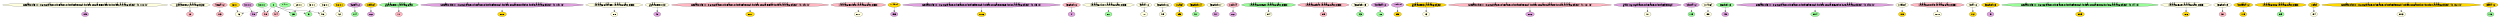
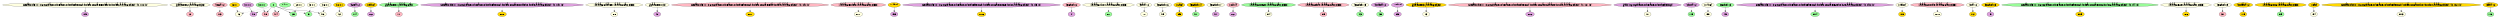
node "r18": label "r18" -> "r38"
node "$d0": fillcolor gold -> plum
